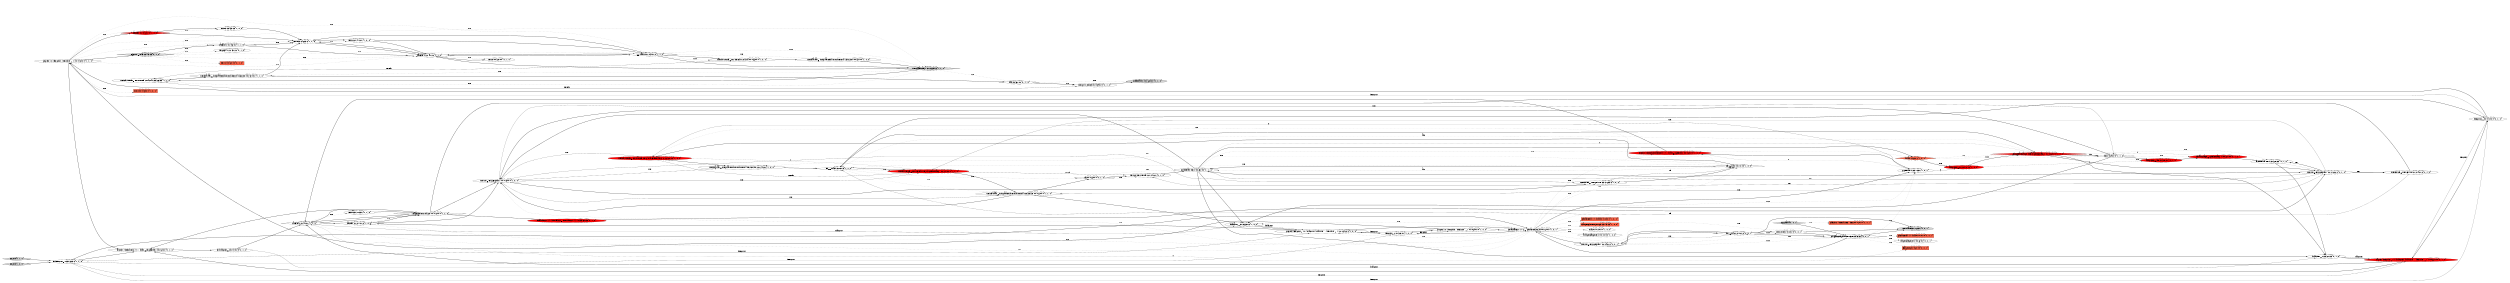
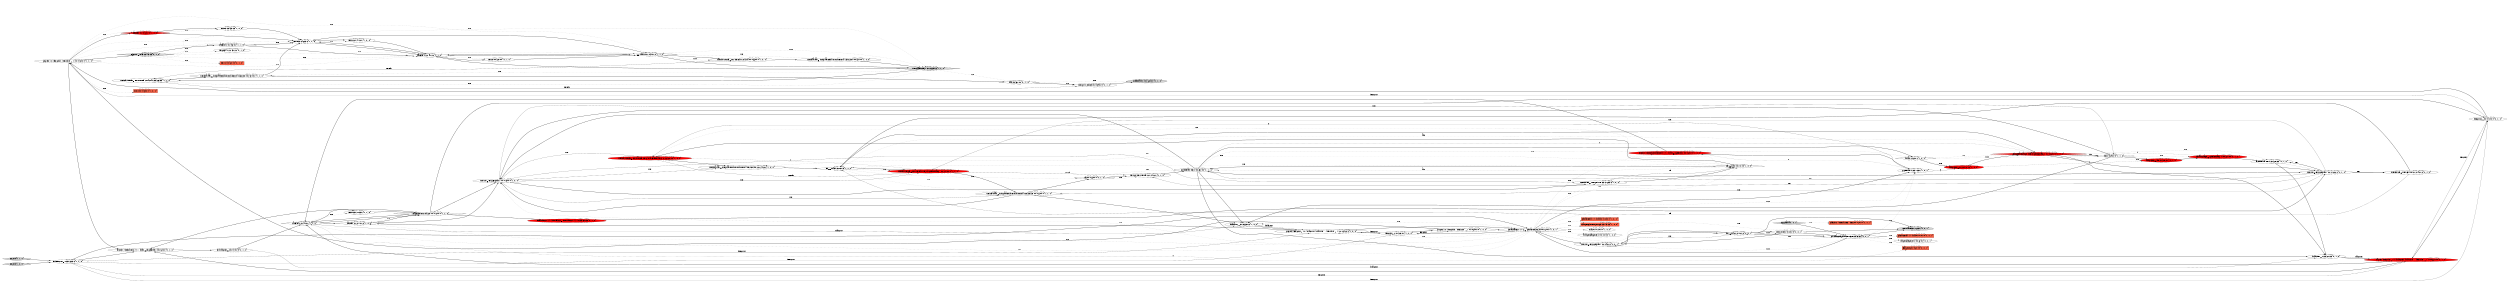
edge "return@@@47@@@['1', '0', '0']" -> "u == unknown@@@52@@@['1', '1', '0']": now "return@@@50@@@['0', '1', '0']" -> "u == unknown@@@52@@@['1', '1', '0']"
node "this@@@26@@@['1', '0', '0']": fillcolor tomato -> white
edge "return true@@@10@@@['0', '0', '1']" -> "User user = entry.getAuthor()@@@9@@@['0', '0', '1']": style dotted -> bold
edge "User user = entry.getAuthor()@@@9@@@['0', '0', '1']" -> "job instanceof AbstractProject@@@5@@@['0', '0', '1']": reversed
